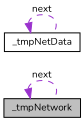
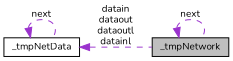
edge "_tmpNetwork" -> "_tmpNetData": added, label "datain dataout dataoutl datainl"
